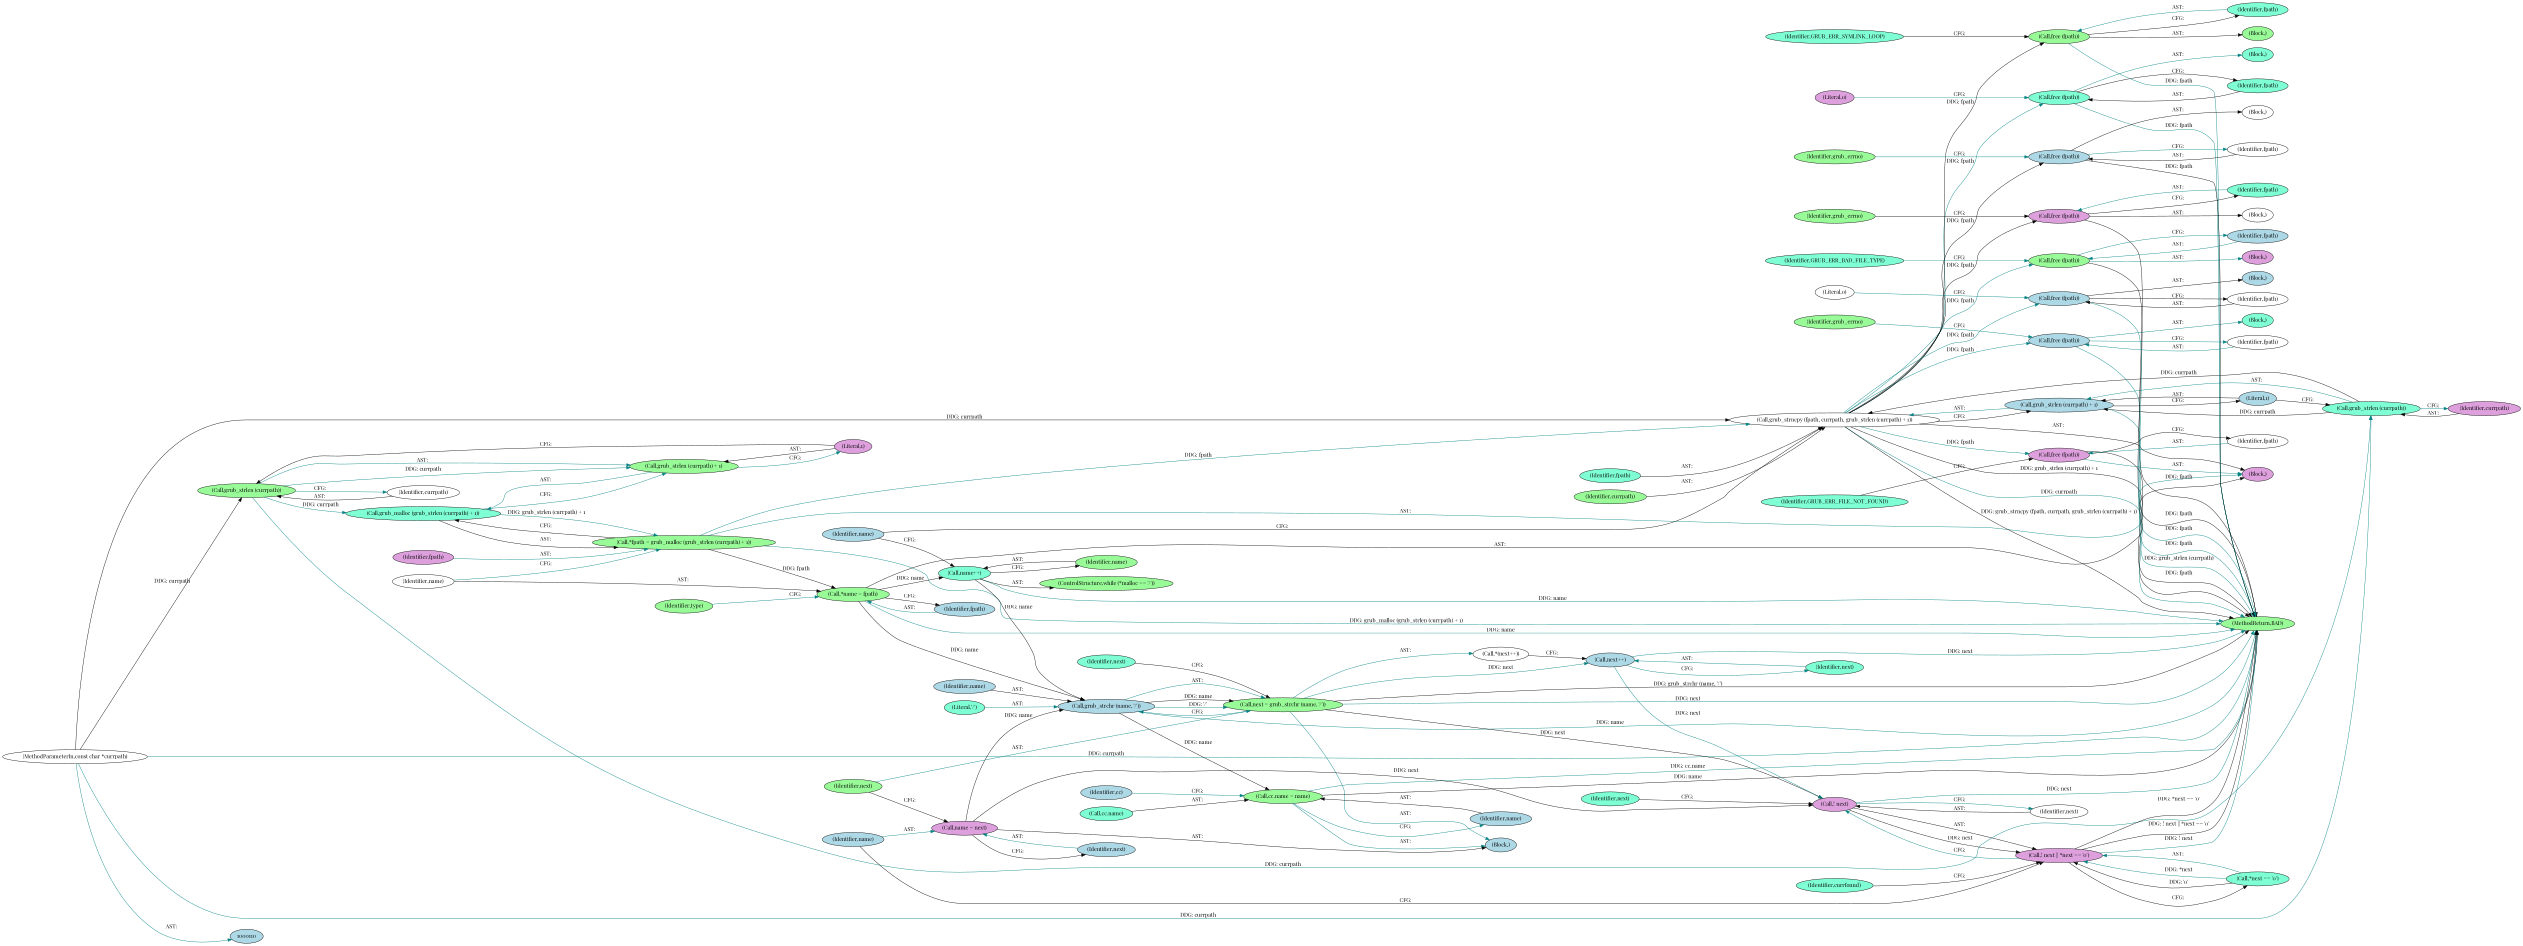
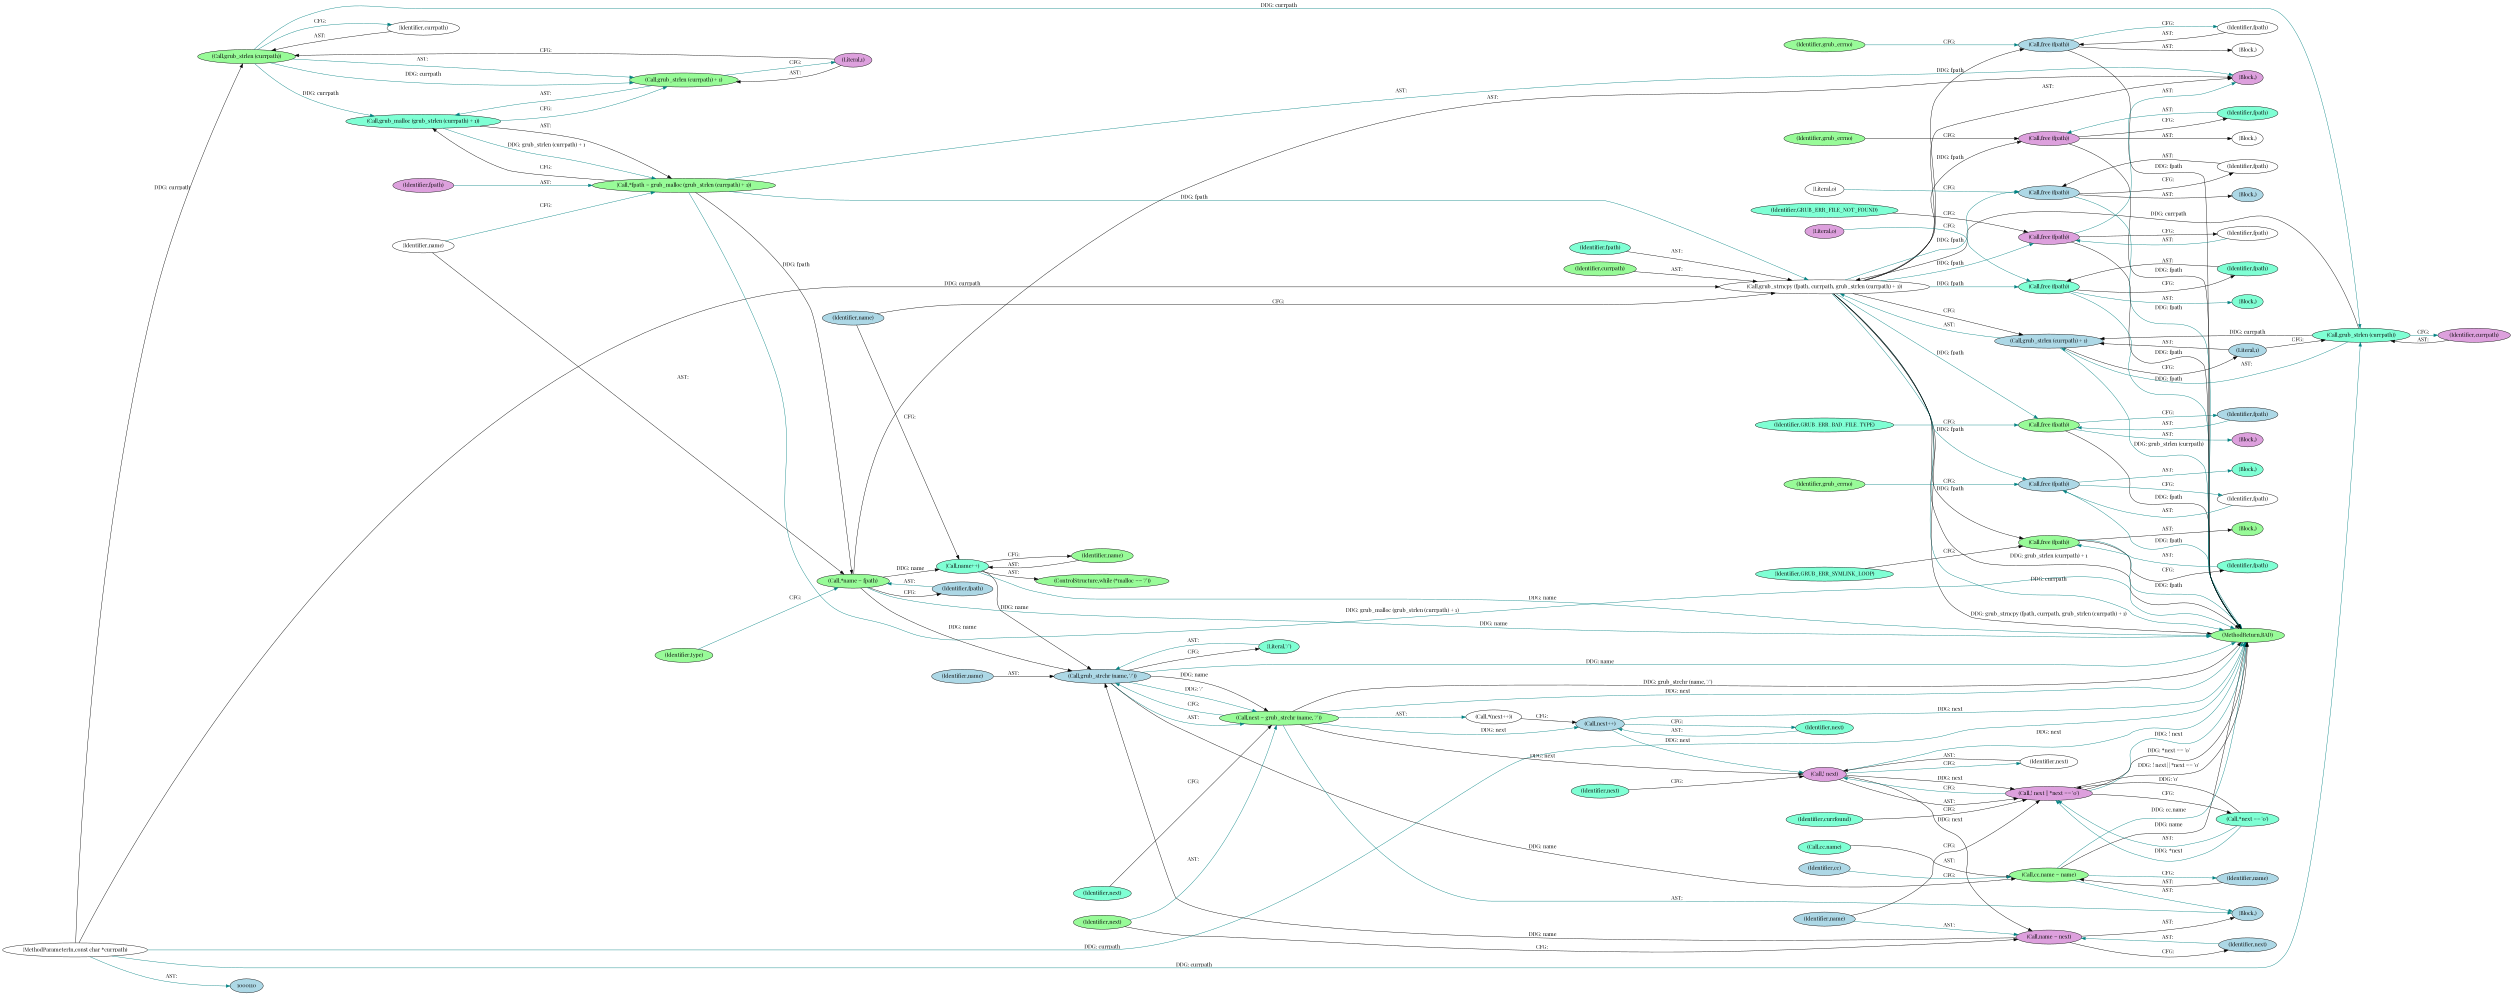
edge "(Call,grub_strchr (name, '/'))" -> "(Literal,'/')": added, label "CFG:"
edge "(Call,name = next)" -> "(Call,! next)": reversed
